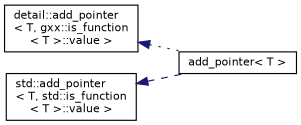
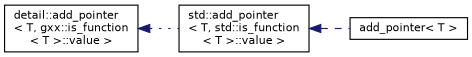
edge "add_pointer< T >" -> "detail::add_pointer < T, gxx::is_function < T >::value >": now "std::add_pointer < T, std::is_function < T >::value >" -> "detail::add_pointer < T, gxx::is_function < T >::value >"
